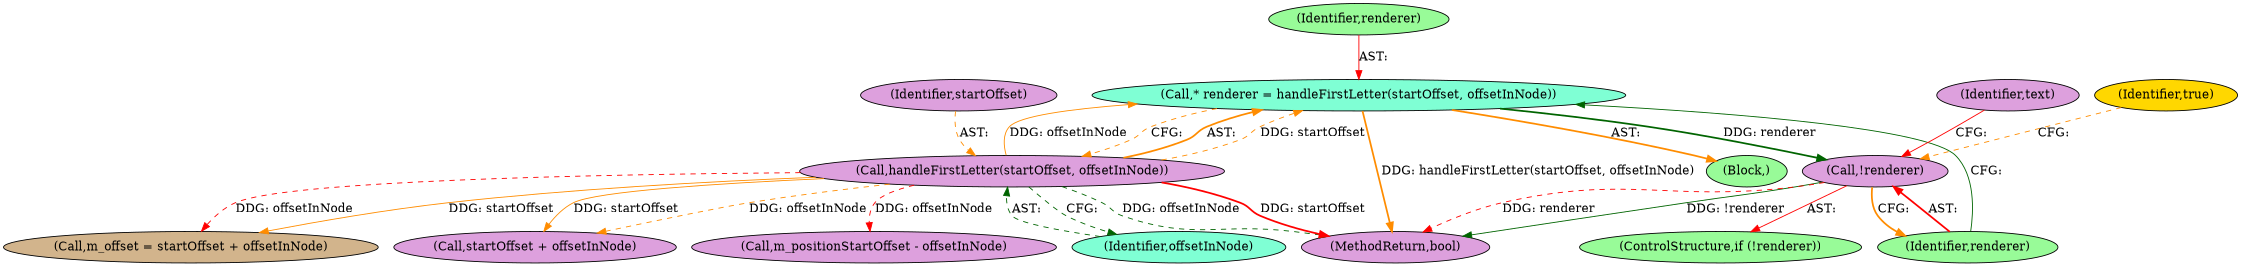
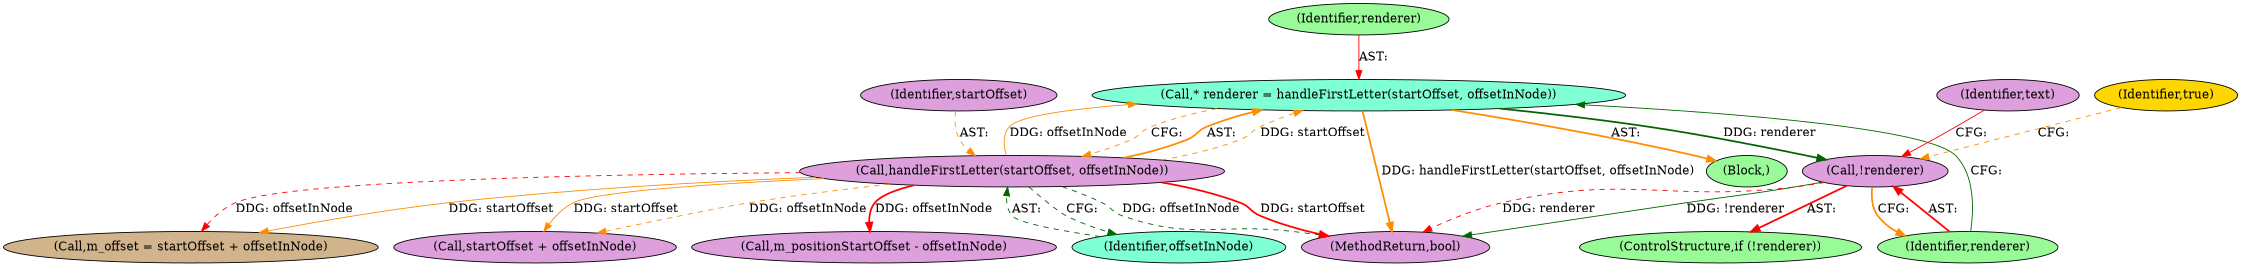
edge "(Call,handleFirstLetter(startOffset, offsetInNode))" -> "(Call,m_positionStartOffset - offsetInNode)": style dashed -> bold
edge "(Call,!renderer)" -> "(ControlStructure,if (!renderer))": style solid -> bold
